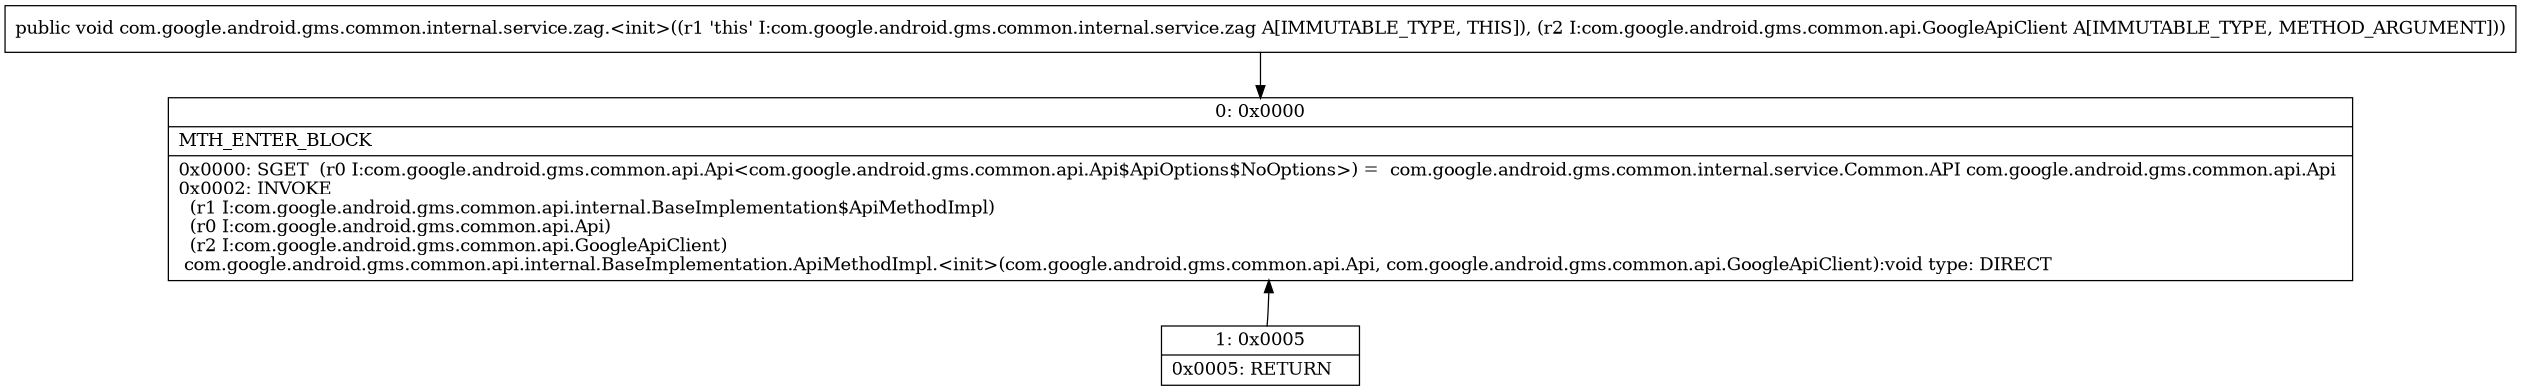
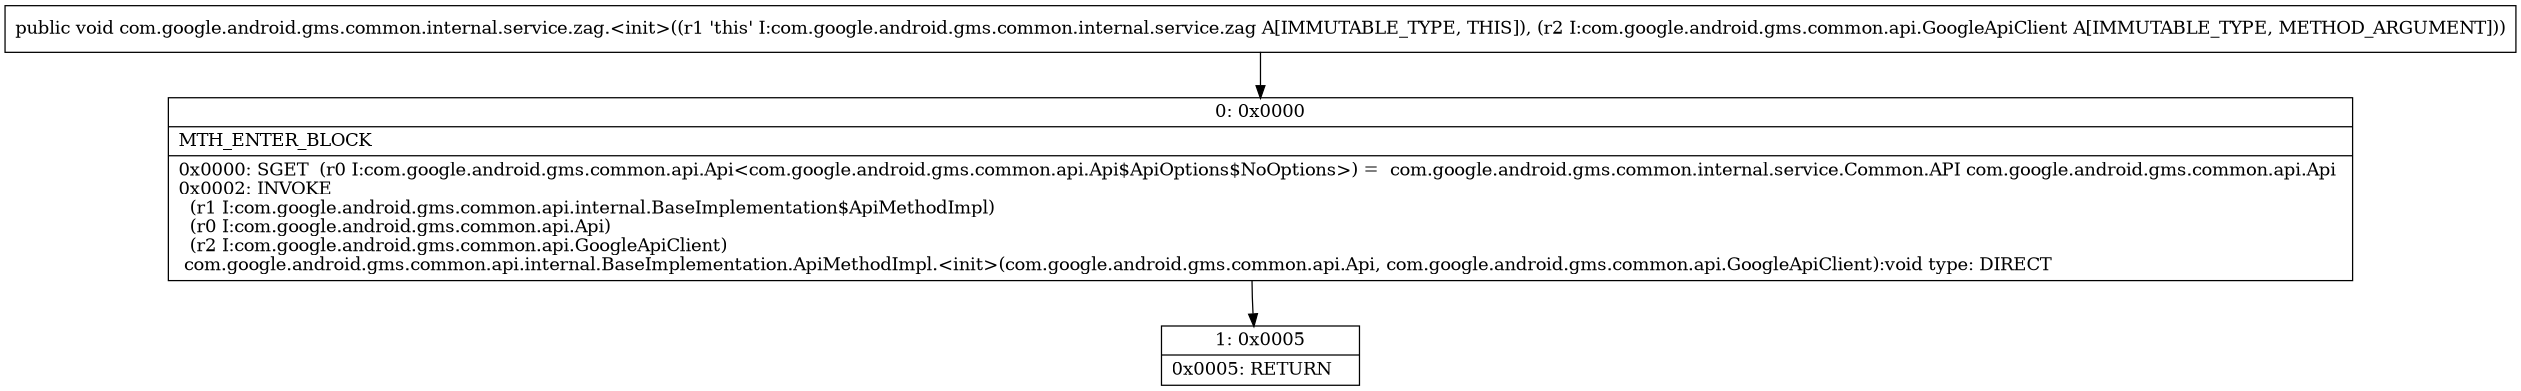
edge "1: 0x0005" -> "0: 0x0000": reversed
